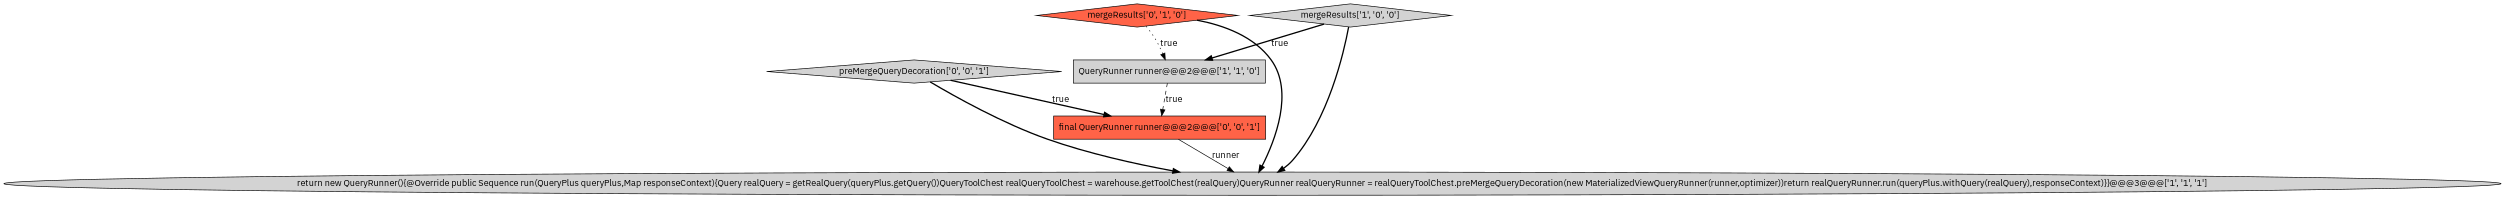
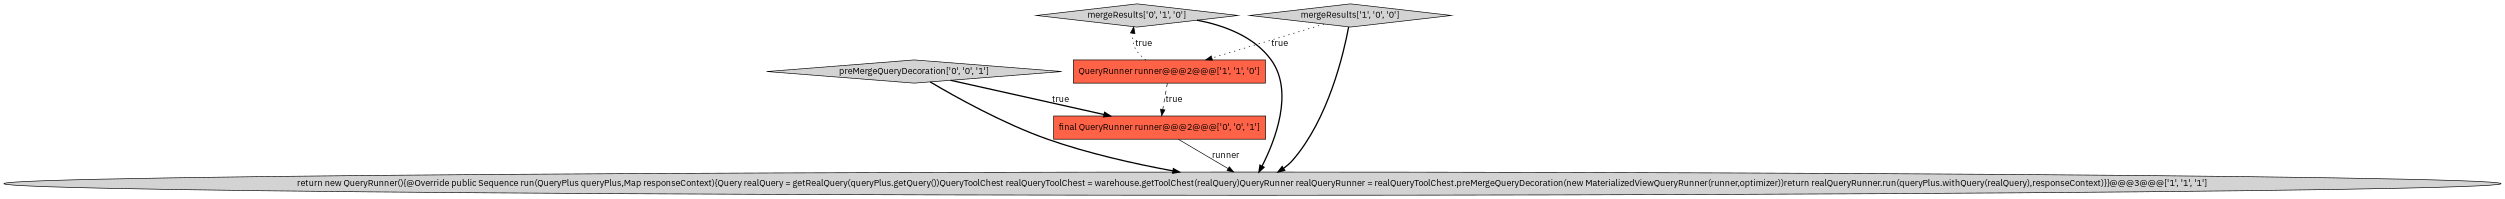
node "mergeResults['0', '1', '0']": fillcolor tomato -> lightgray
edge "mergeResults['0', '1', '0']" -> "QueryRunner runner@@@2@@@['1', '1', '0']": reversed
edge "mergeResults['1', '0', '0']" -> "QueryRunner runner@@@2@@@['1', '1', '0']": style bold -> dotted
node "QueryRunner runner@@@2@@@['1', '1', '0']": fillcolor lightgray -> tomato
